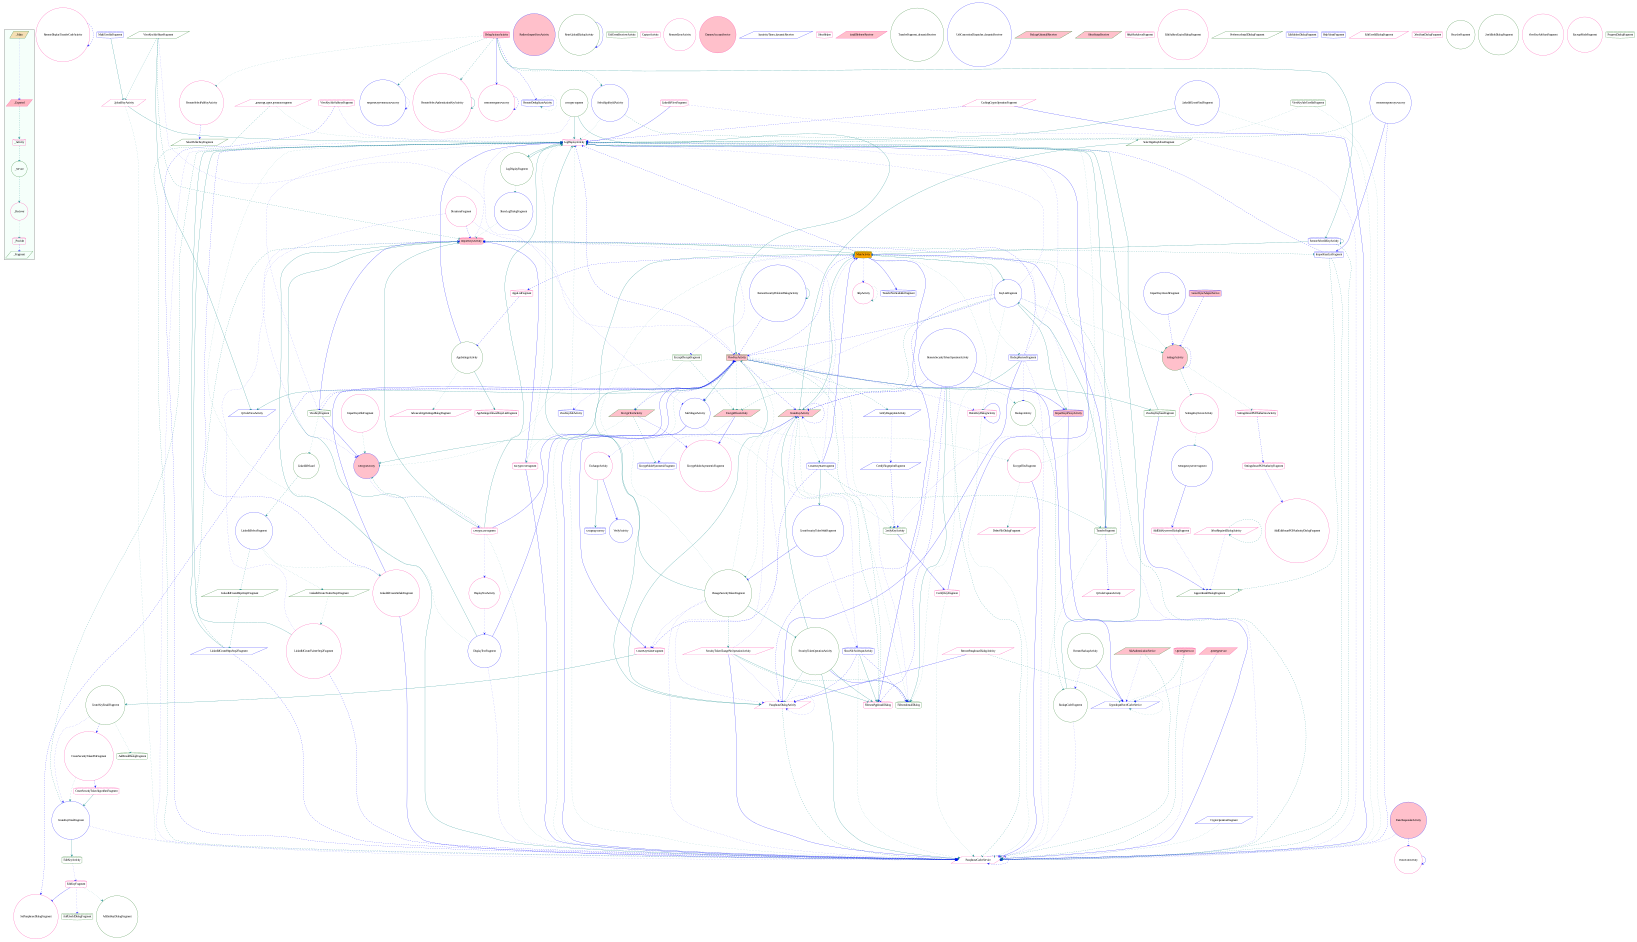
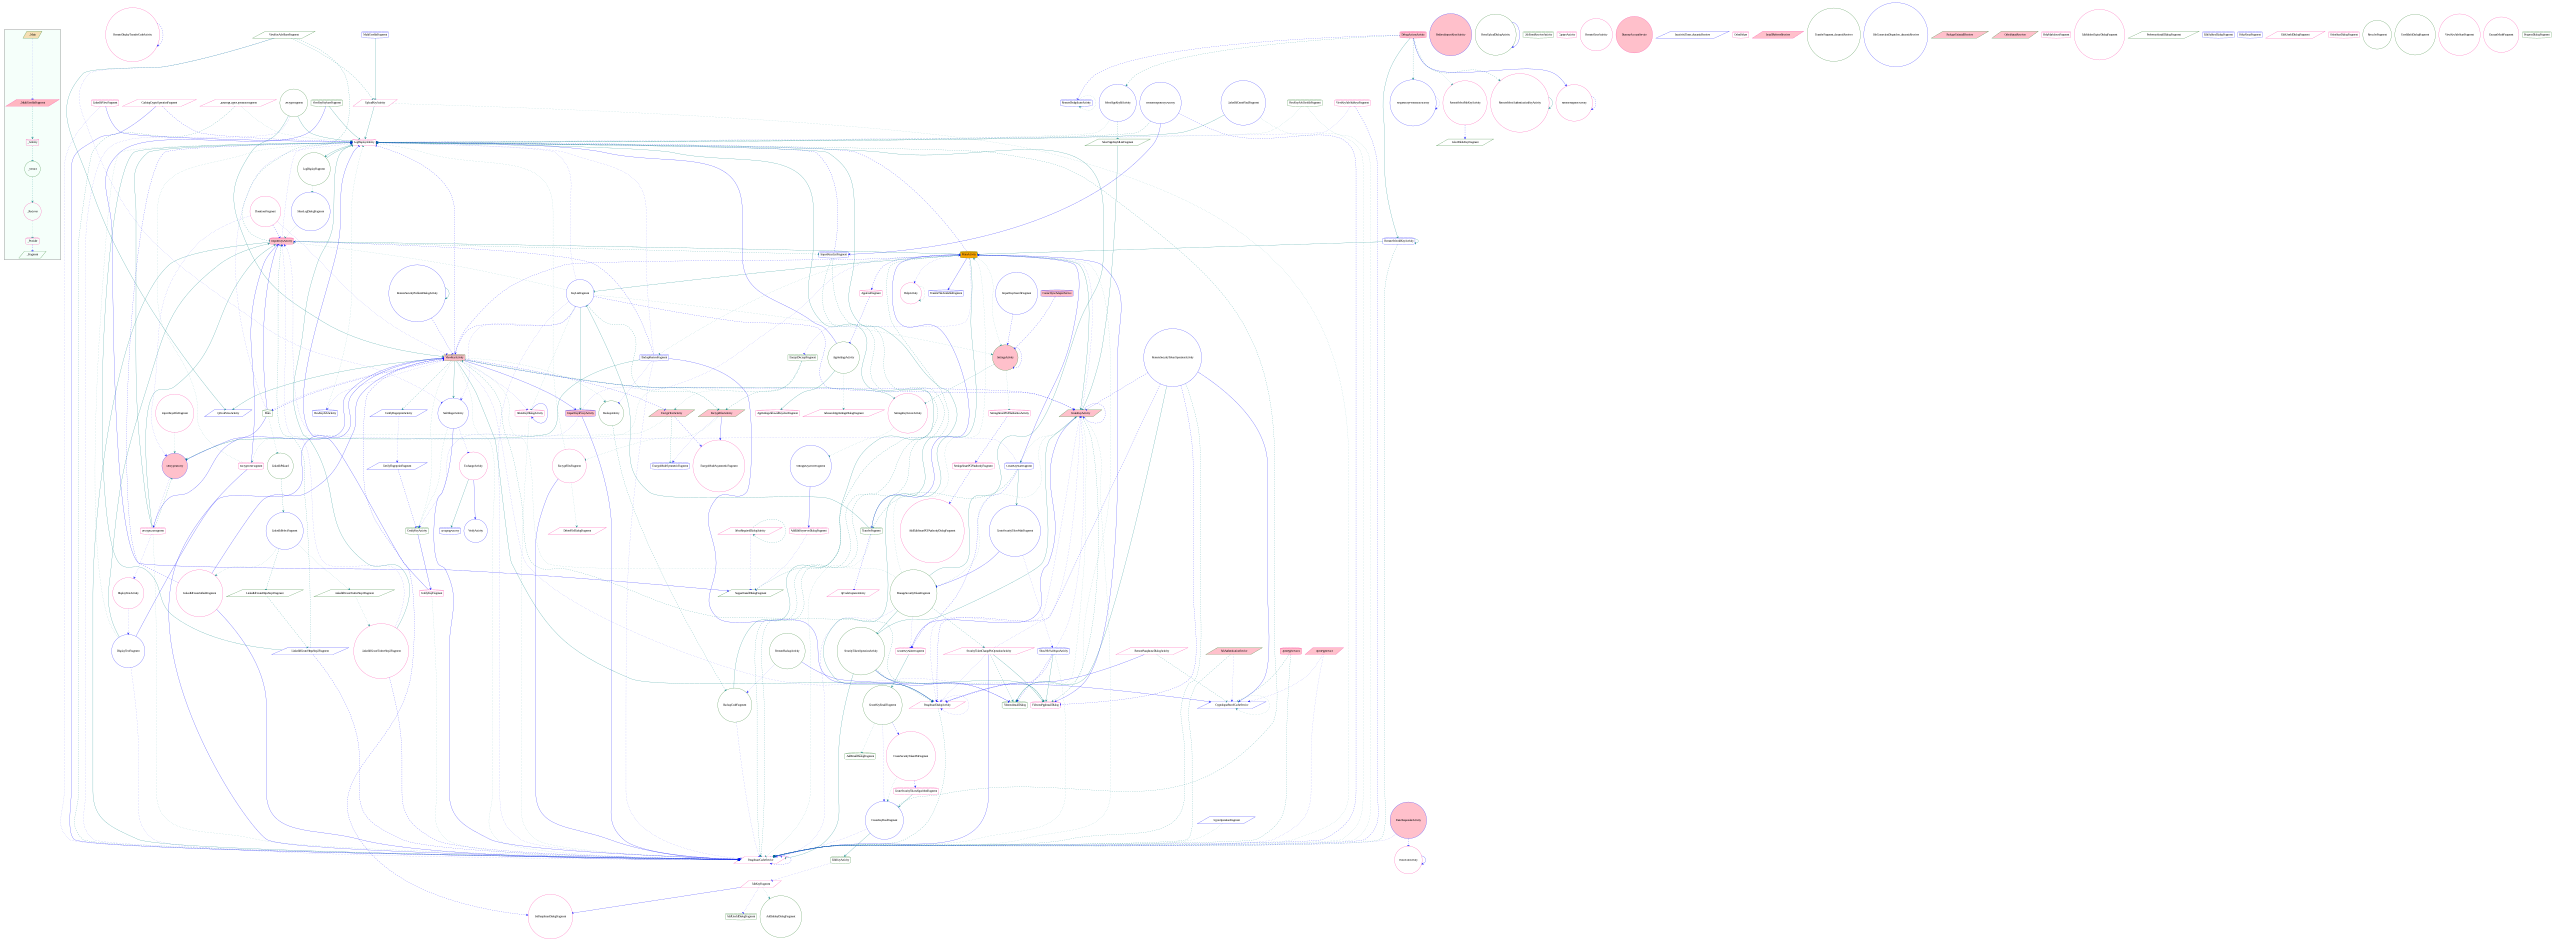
node "_Exported": label "_Exported" -> "_MultiUserIdsFragment"
edge "ViewKeyActivity" -> "ViewKeyKeybaseFragment": now "ViewKeyActivity" -> "SettingsKeyServerActivity"
node "ViewKeyFragment": label "ViewKeyFragment" -> "Main"
node "EditKeyFragment": shape cylinder -> parallelogram
